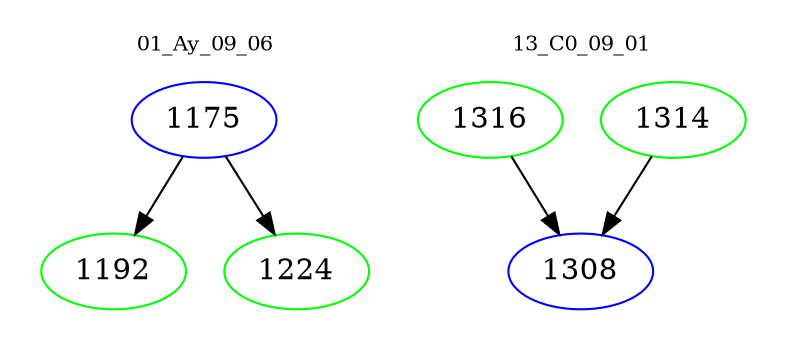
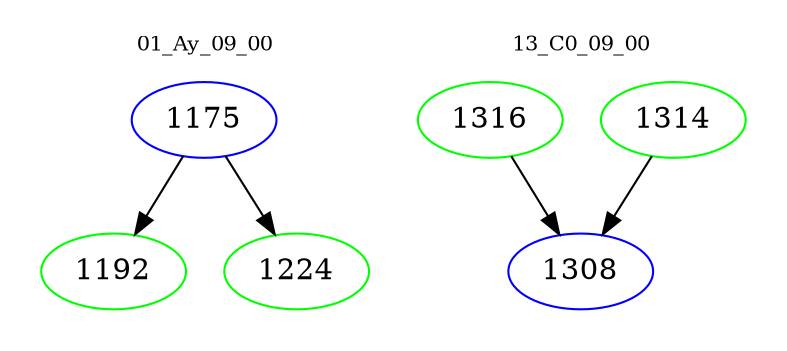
cluster "01_Ay_09_06": label "01_Ay_09_06" -> "01_Ay_09_00"
cluster "13_C0_09_01": label "13_C0_09_01" -> "13_C0_09_00"
